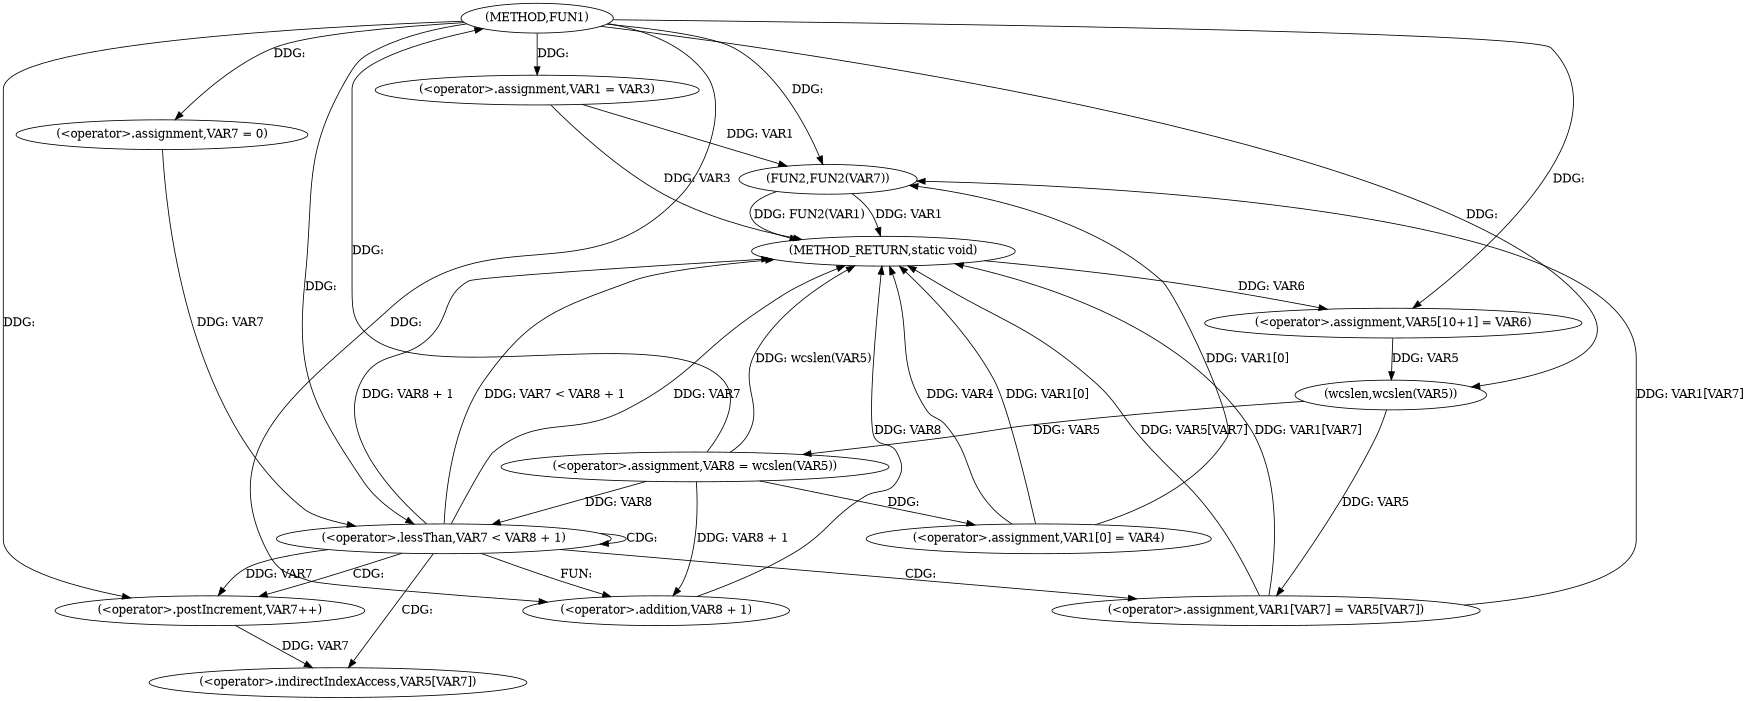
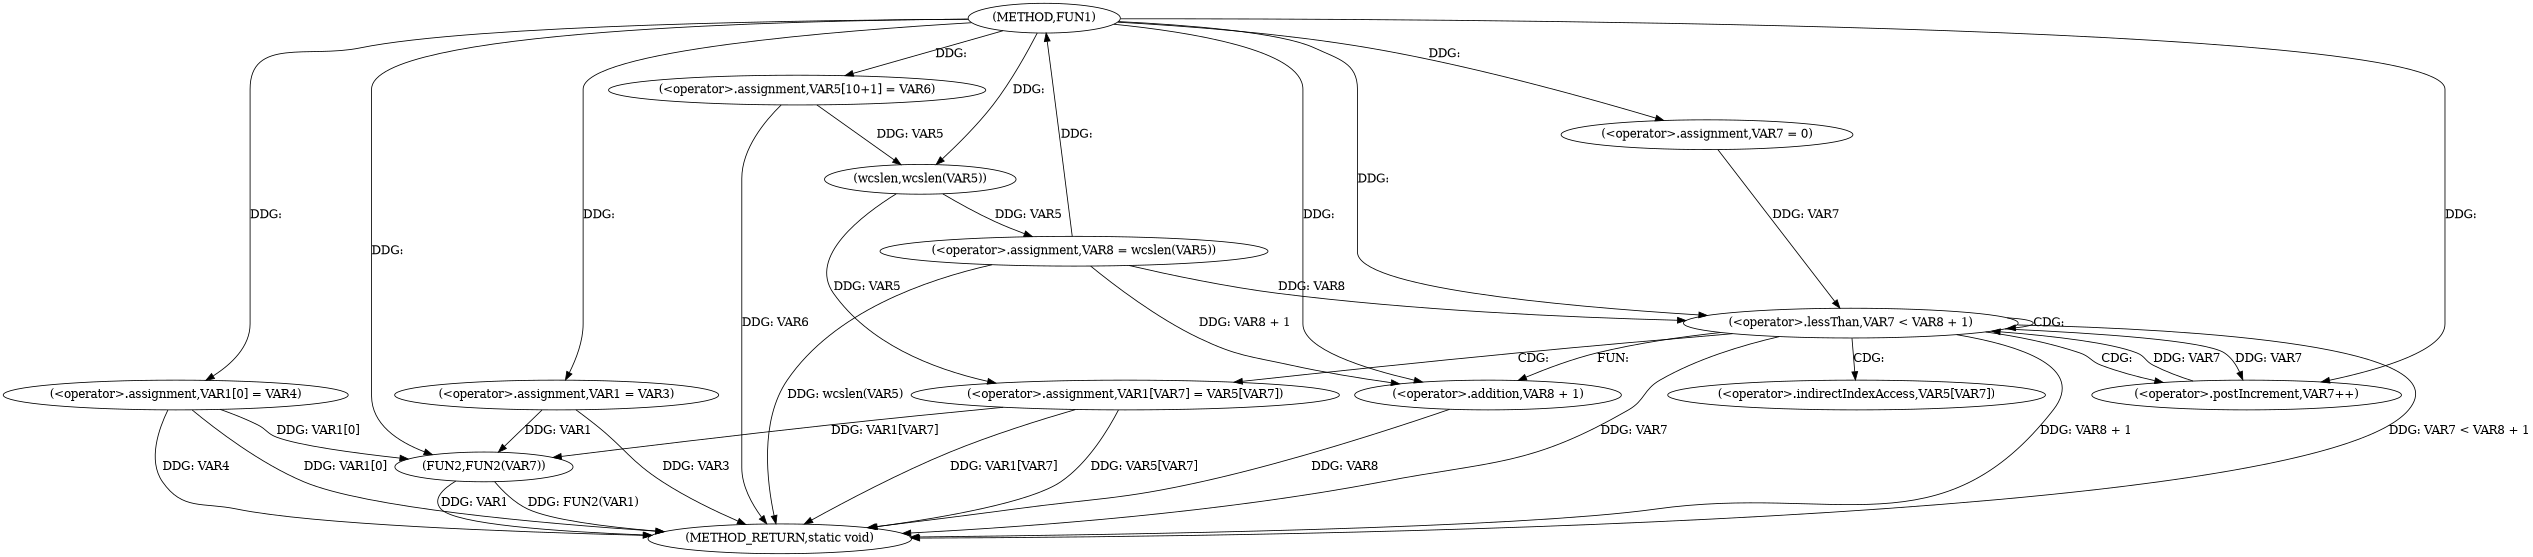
edge "(METHOD_RETURN,static void)" -> "(<operator>.assignment,VAR5[10+1] = VAR6)": reversed
edge "(<operator>.assignment,VAR8 = wcslen(VAR5))" -> "(<operator>.assignment,VAR1[0] = VAR4)": now "(METHOD,FUN1)" -> "(<operator>.assignment,VAR1[0] = VAR4)"
edge "(<operator>.postIncrement,VAR7++)" -> "(<operator>.indirectIndexAccess,VAR5[VAR7])": now "(<operator>.postIncrement,VAR7++)" -> "(<operator>.lessThan,VAR7 < VAR8 + 1)"
